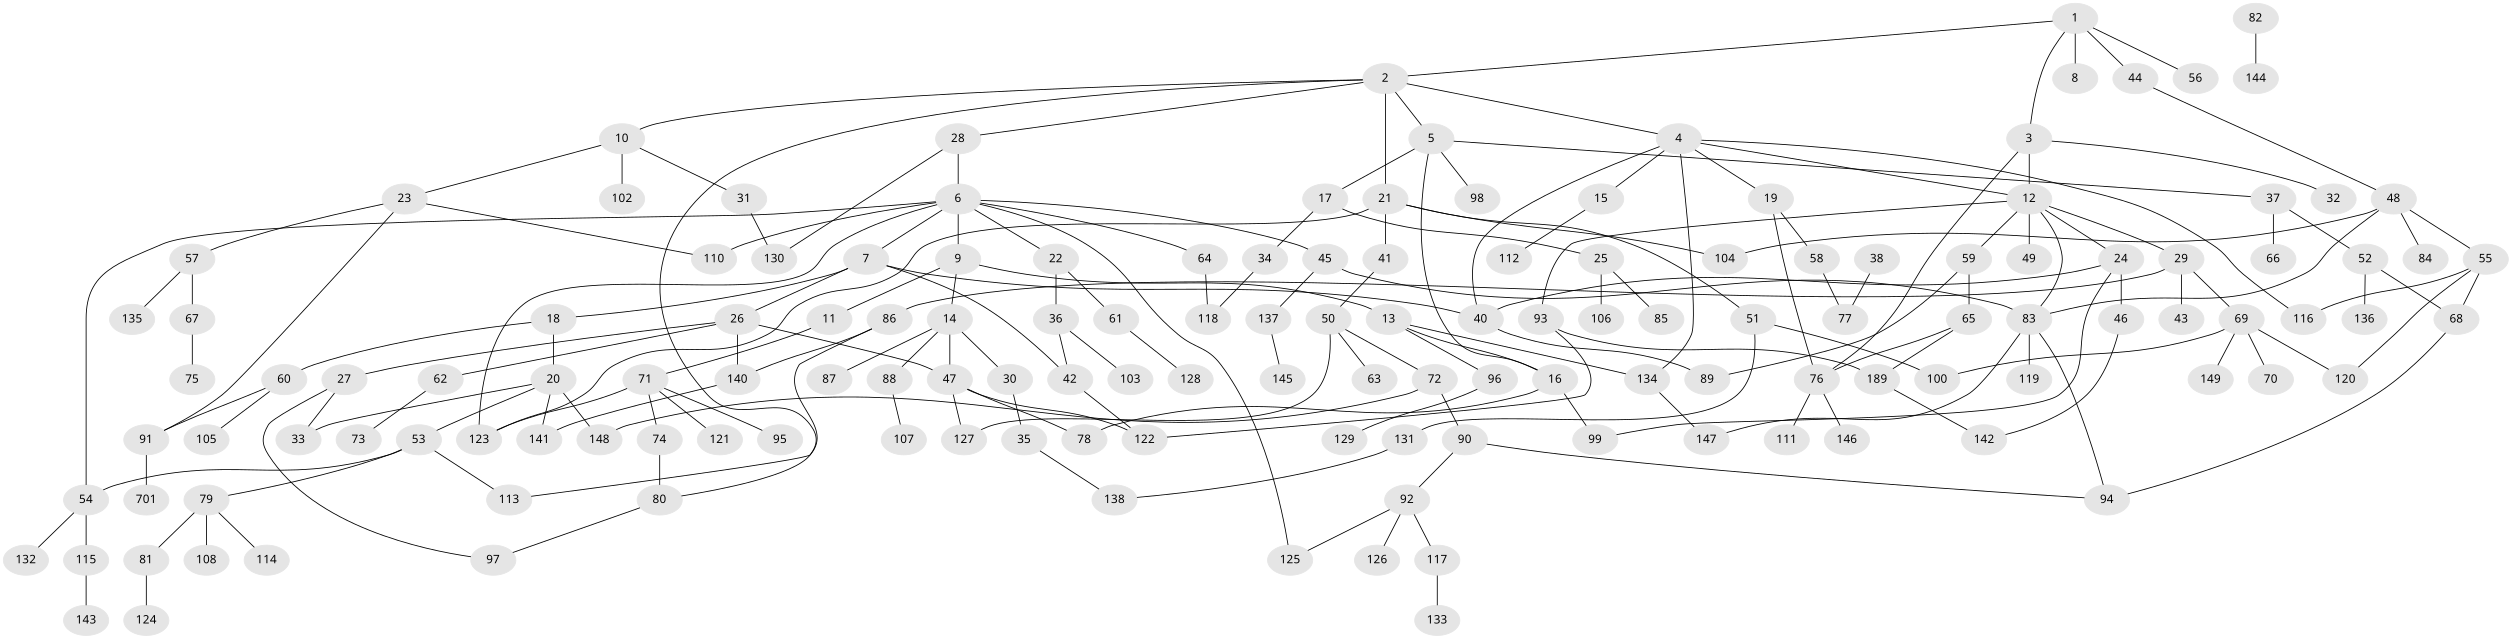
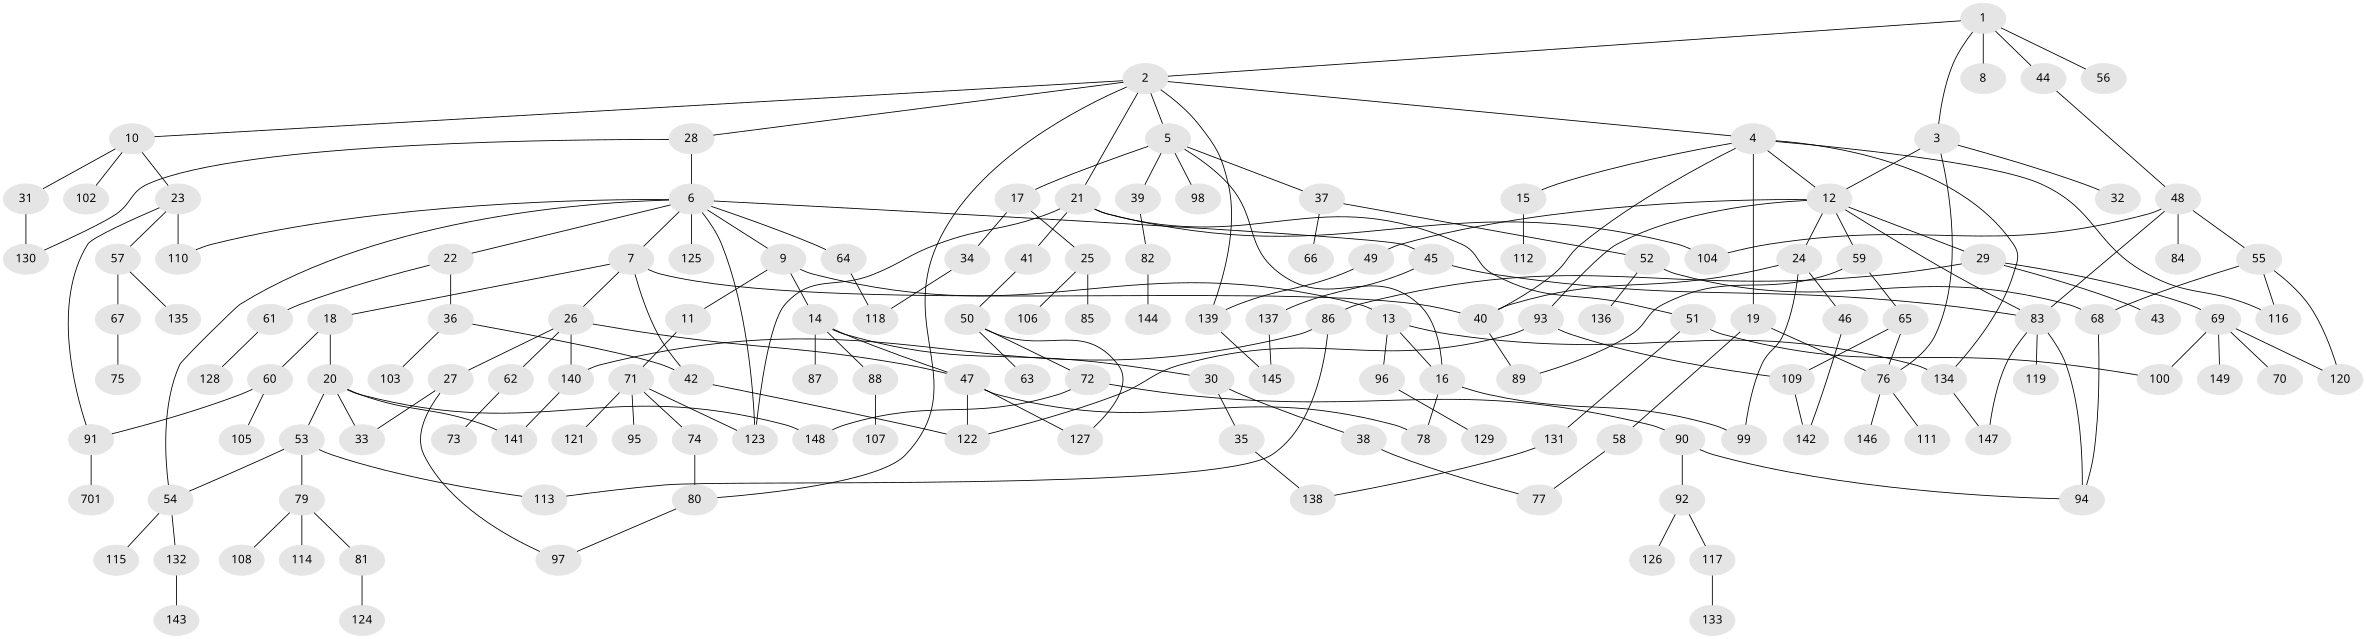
node "39": added
node "139": added
node "189": label "189" -> "109"
edge "30" -- "38": added
edge "92" -- "125": removed
edge "115" -- "143": now "132" -- "143"
